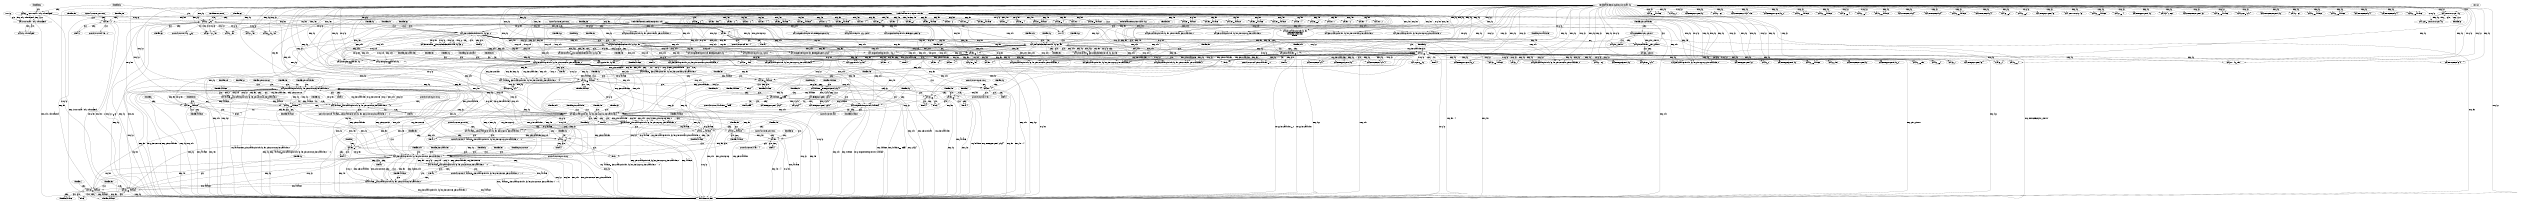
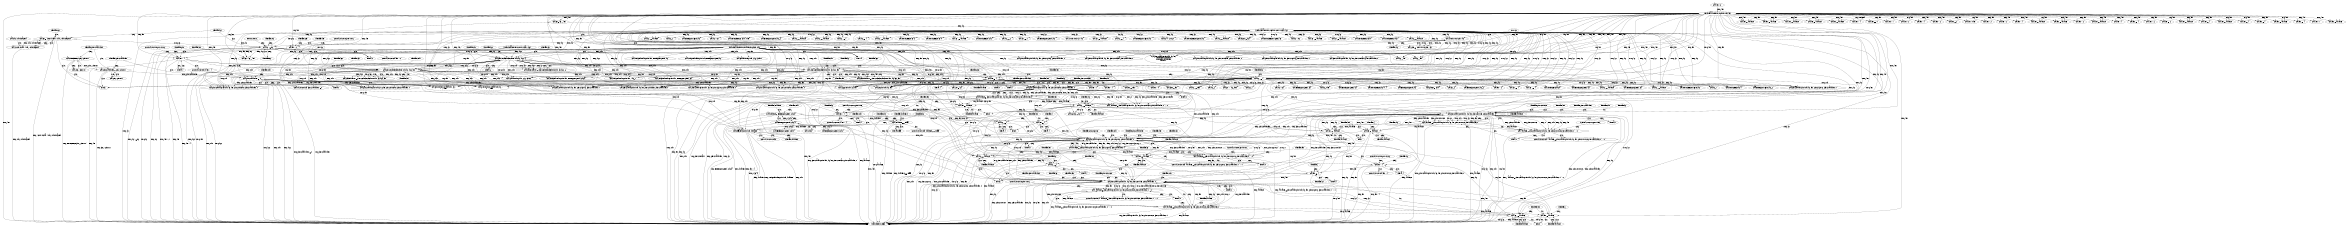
edge "(MethodParameterIn,register const u_char *bp)" -> "(Call,ep = bp + len)": reversed
edge "(MethodParameterIn,register const u_char *bp)" -> "(Call,(const struct ip *)bp)": label "DDG: bp" -> "AST: bp"
node "(MethodReturn,return;)": label "(MethodReturn,return;)" -> "(Return,return;)"
edge "(MethodParameterIn,register u_int len)" -> "(Call,len < 3)": reversed
edge "(MethodParameterIn,register u_int len)" -> "(Call,len == 0)": label "DDG: len" -> "DDG: unsigned"
edge "1000138" -> "(Call,(const u_char *)ndo->ndo_snapend)": now "1000138" -> "(Literal,2)"
edge "(Call,(const u_char *)ndo->ndo_snapend)" -> "(Call,ndo->ndo_snapend)": removed, label "CFG:"
node "(ControlStructure,if (bp >= ep))": removed
edge "(MethodParameterIn,register const u_char *bp)" -> "(Call,ip6_print(ndo, bp, len))": label "DDG: pimv2_group" -> "DDG: bp"
node "(Call,cksum_status = pimv2_check_checksum(data, bp, bp2, 8))": label "(Call,cksum_status = pimv2_check_checksum(data, bp, bp2, 8))" -> "(Call,cksum_status = pimv2_check_checksum(ndo, bp, bp2, 8))"
node "(Call,*ngroup = bp)": label "(Call,*ngroup = bp)" -> "(Call,*ptr = bp)"
edge "(Call,pimv2_check_checksum(ndo, bp, bp2, 8))" -> "(Call,ip6_print(ndo, bp, len))": added, label "DDG: ndo"
edge "(Call,pimv2_check_checksum(ndo, bp, bp2, 8))" -> "(Call,unsigned_relts_print(ndo, *(bp+1)))": added, label "DDG: ndo"
node "(Call,unsigned_relts_print(ndo, holdtime))": label "(Call,unsigned_relts_print(ndo, holdtime))" -> "(Call,xffff_relts_print(ndo, holdtime))"
node "(Identifier,pimv2_group)": added
